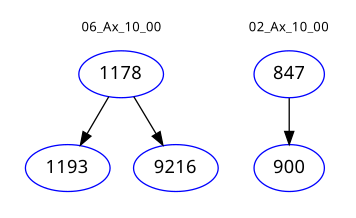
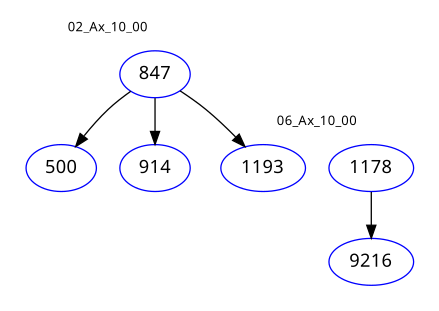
edge "1178" -> "1193": now "847" -> "1193"
node "914": added
node "900": label "900" -> "500"
